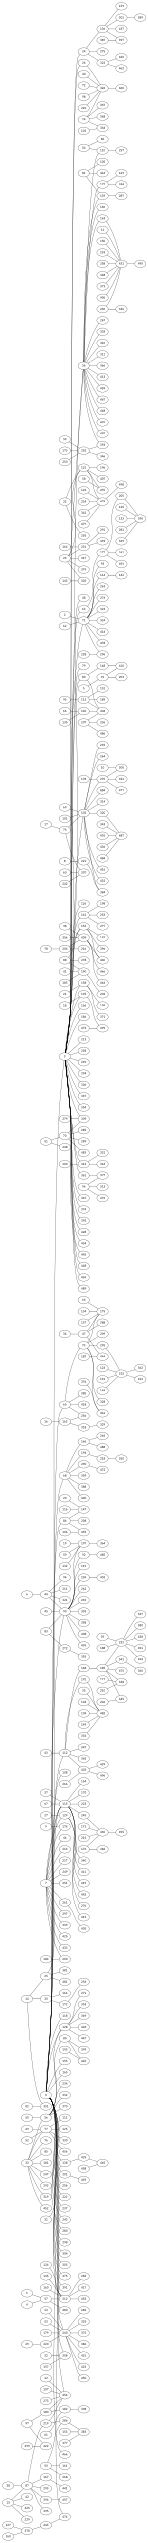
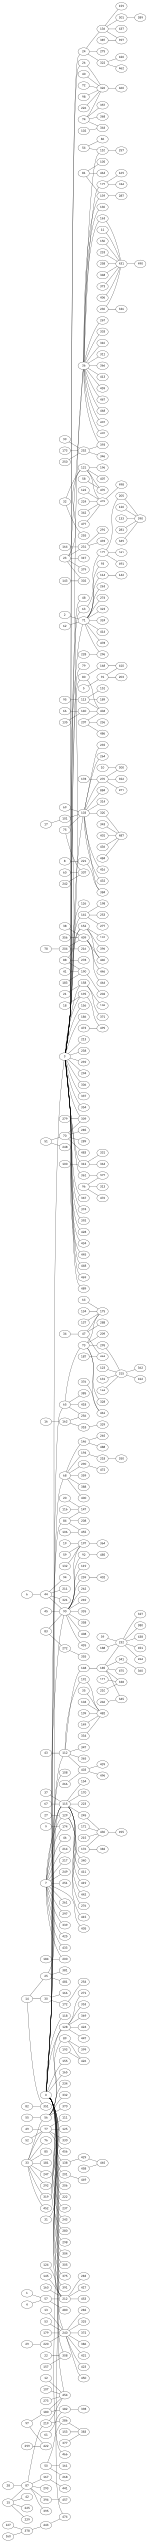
edge "17" -- "75": now "17" -- "101"
edge "261" -- "405": now "7" -- "405"
